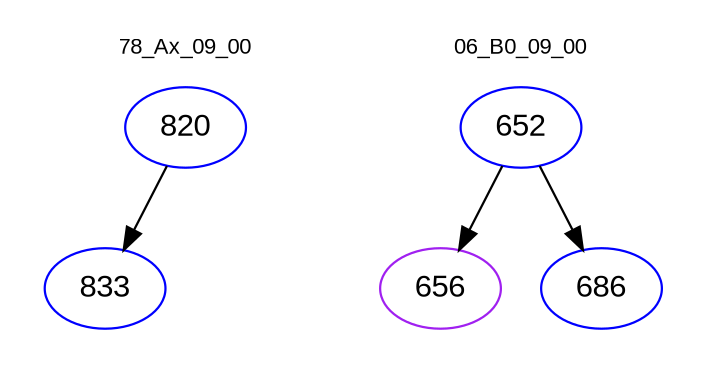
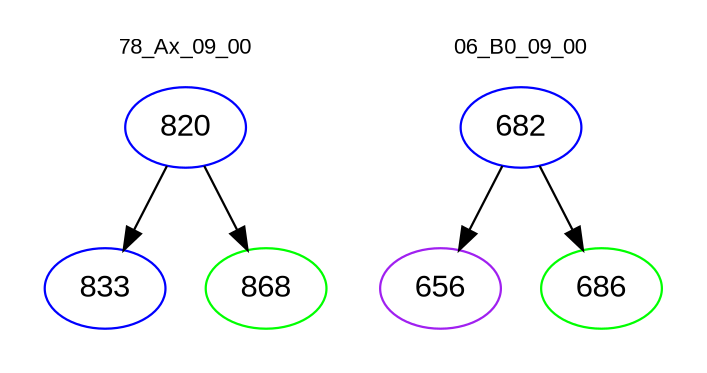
node "652": label "652" -> "682"
node "868": added
node "686": color blue -> green
